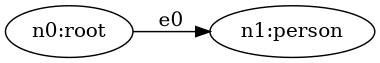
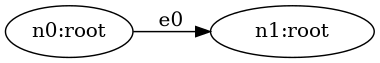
node "n1:person": label "n1:person" -> "n1:root"
